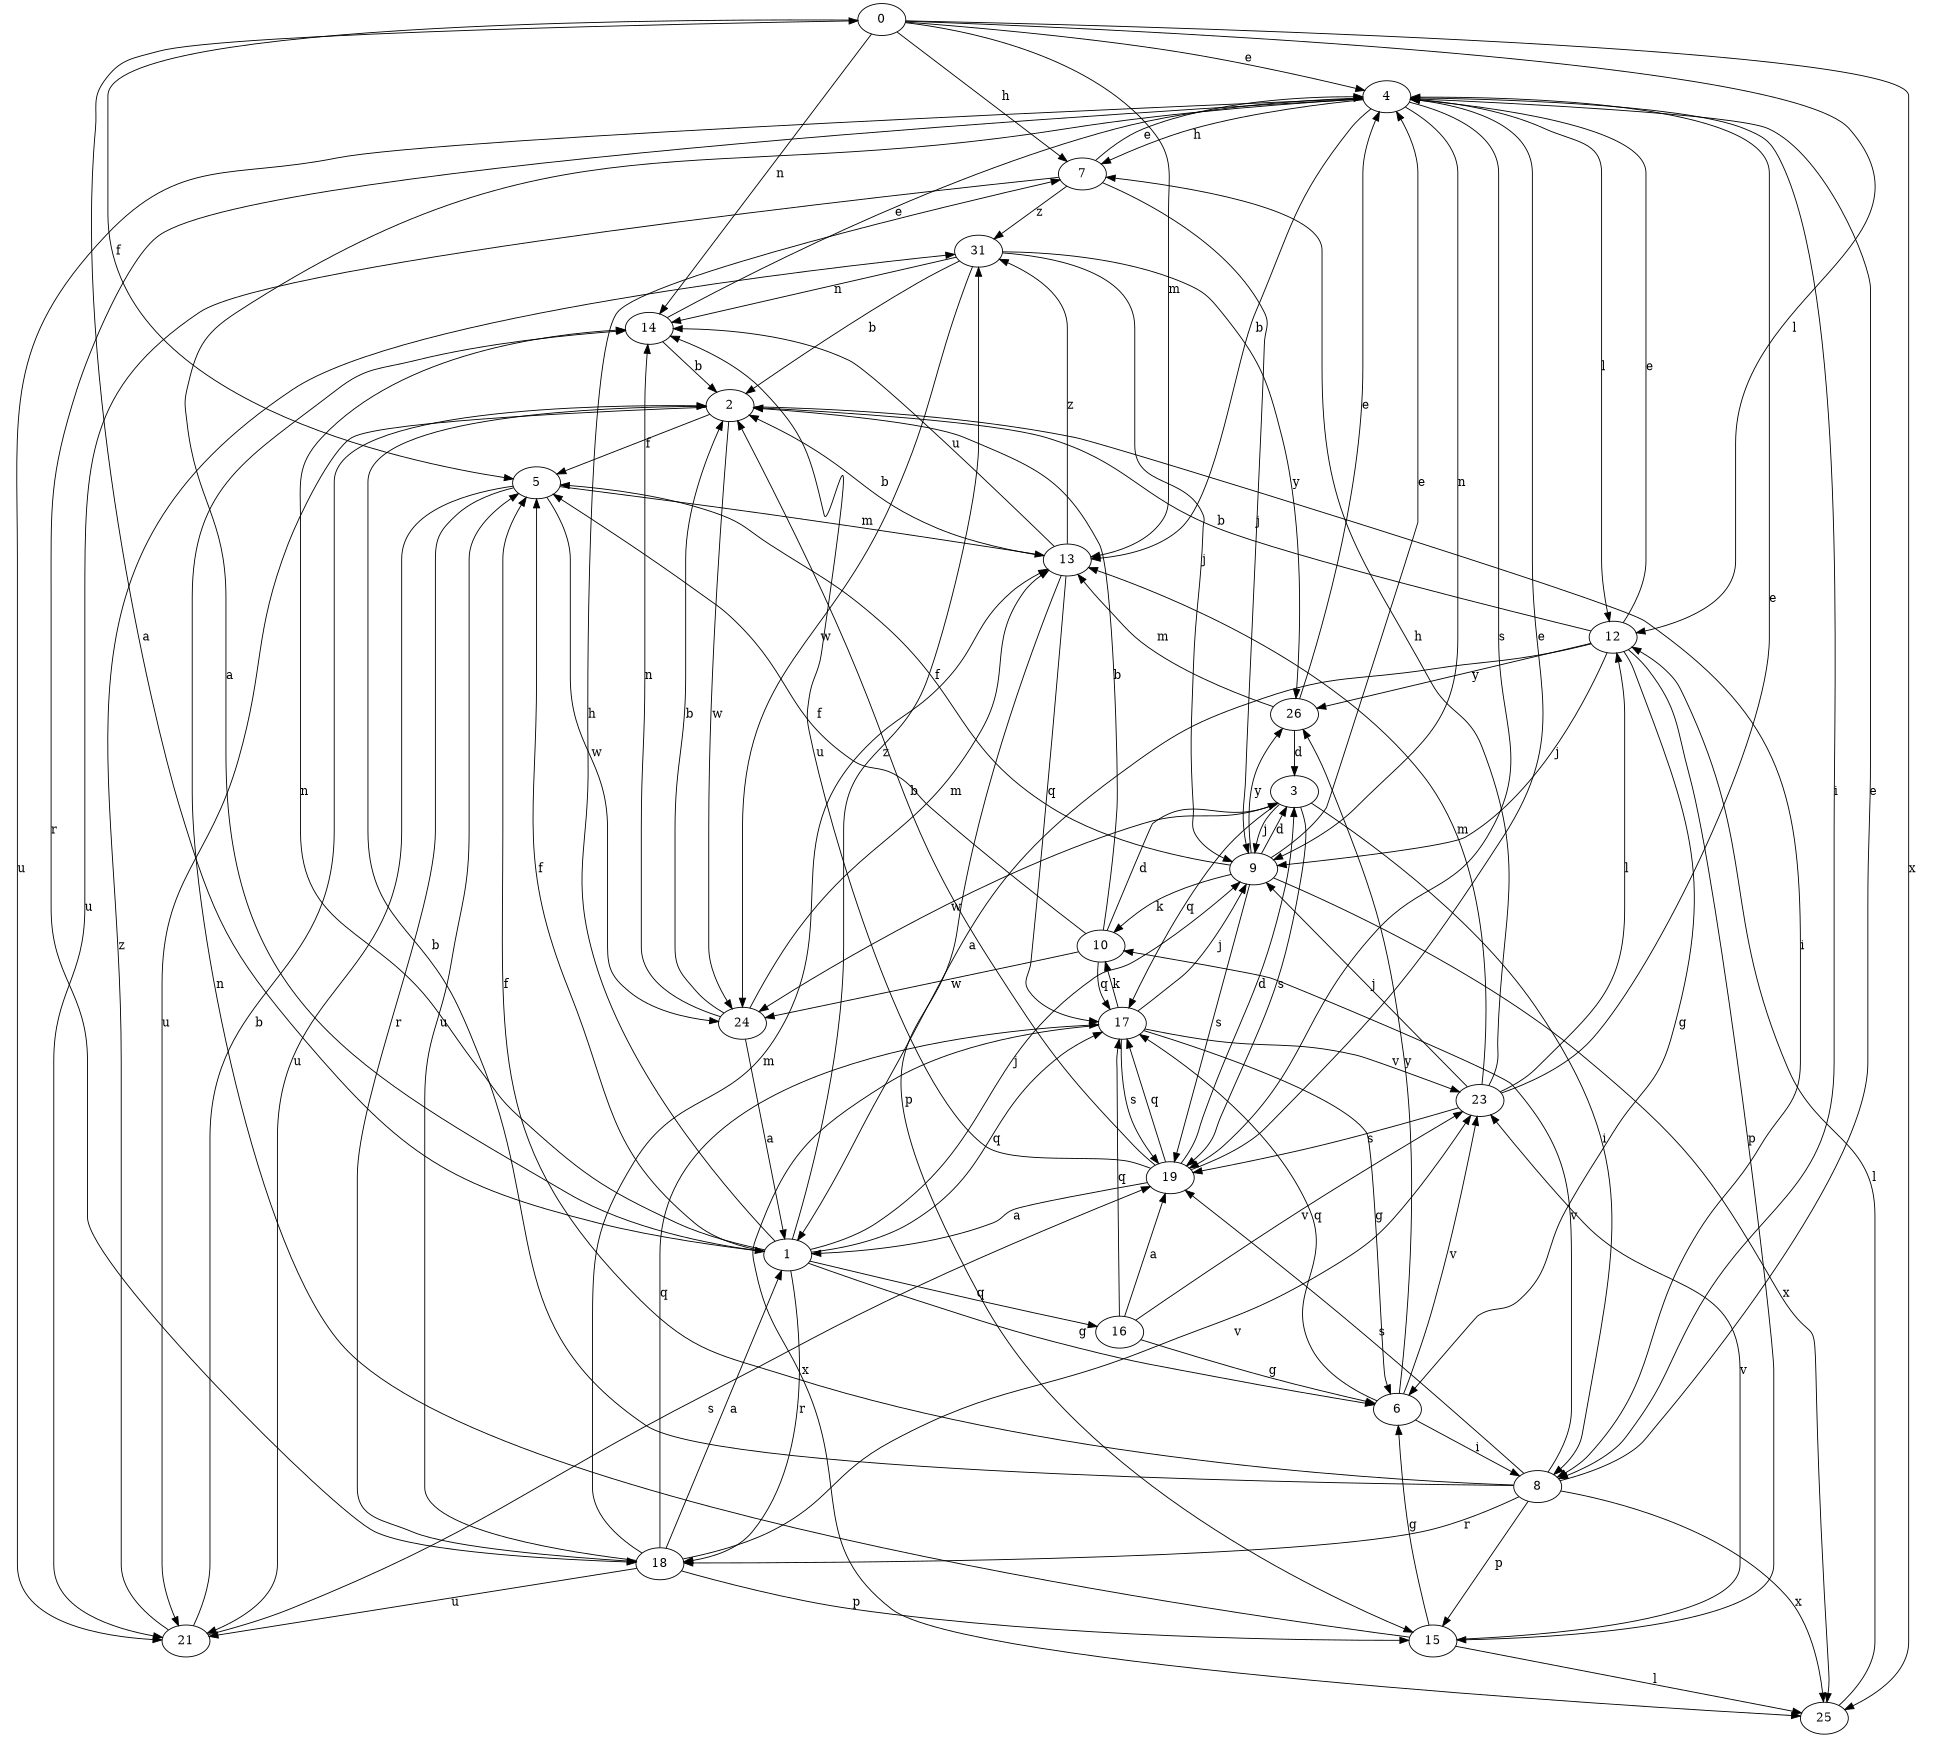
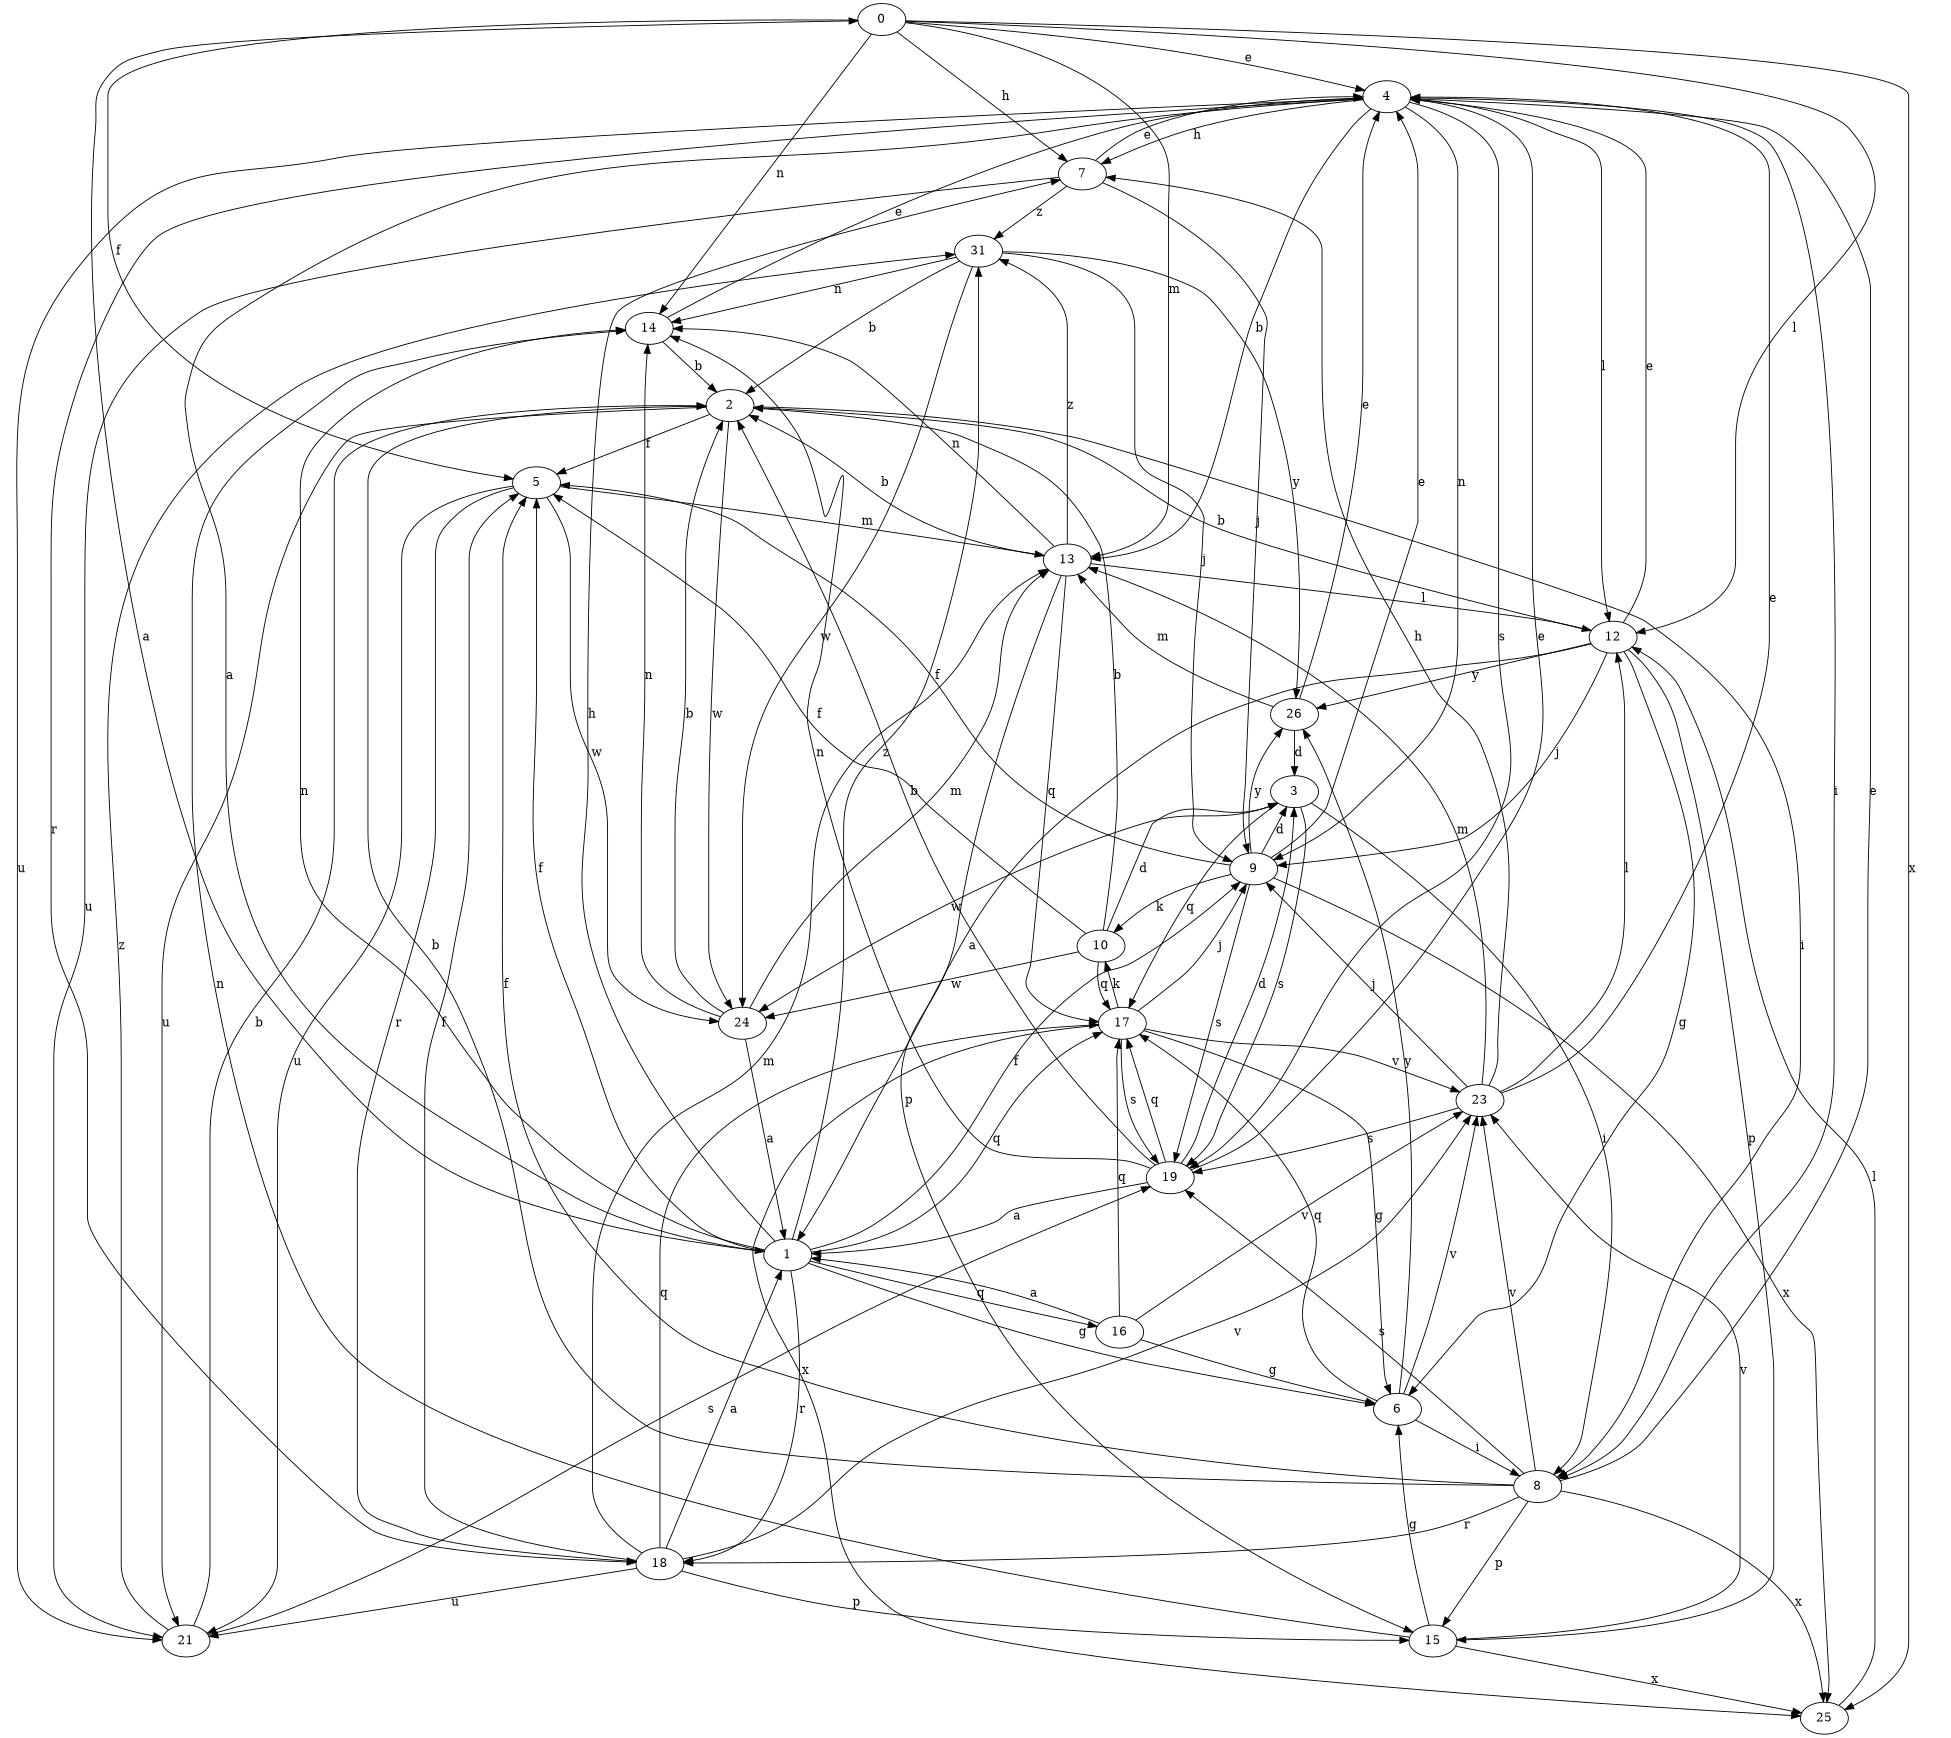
edge "13" -> "14": label "u" -> "n"
edge "13" -> "12": added, label "l"
edge "19" -> "14": label "u" -> "n"
edge "3" -> "9": removed, label "j"
edge "18" -> "5": label "u" -> "f"
edge "1" -> "9": label "j" -> "f"
edge "8" -> "10": now "8" -> "23"
edge "16" -> "19": now "16" -> "1"
edge "15" -> "25": label "l" -> "x"
